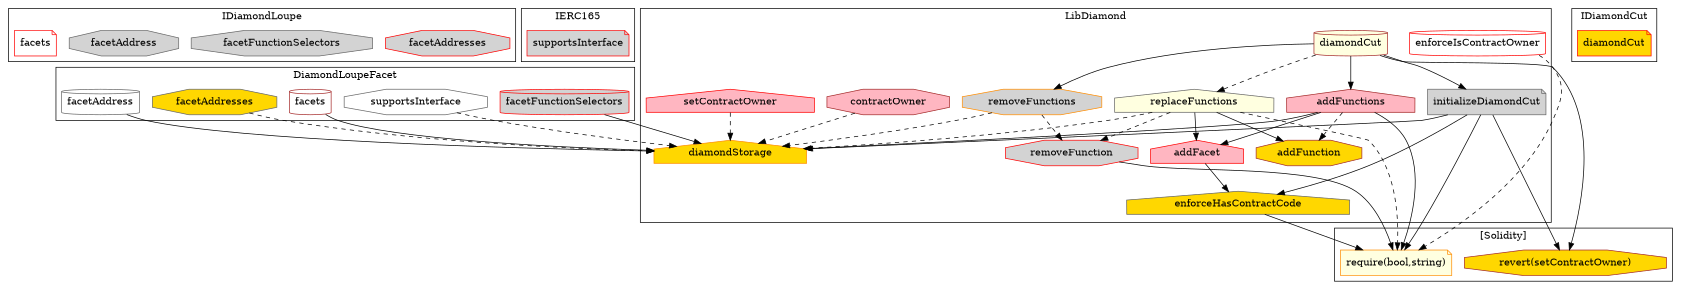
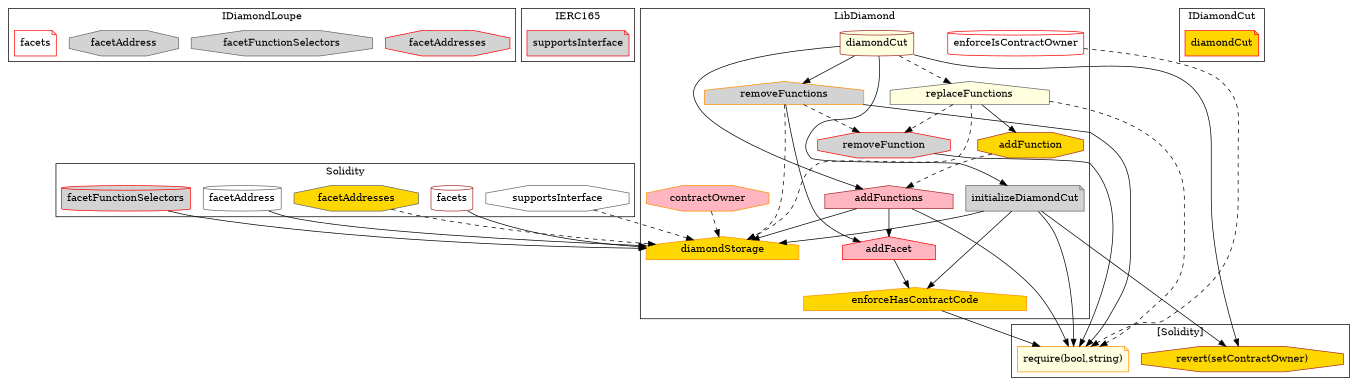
cluster "DiamondLoupeFacet": label "DiamondLoupeFacet" -> "Solidity"
node "setContractOwner": removed
node "contractOwner": color brown -> darkorange
node "removeFunctions": shape octagon -> house
edge "addFunctions" -> "addFunction": reversed
edge "replaceFunctions" -> "addFacet": now "removeFunctions" -> "addFacet"
edge "removeFunctions" -> "require(bool,string)": added
node "enforceHasContractCode": color gray40 -> darkorange
